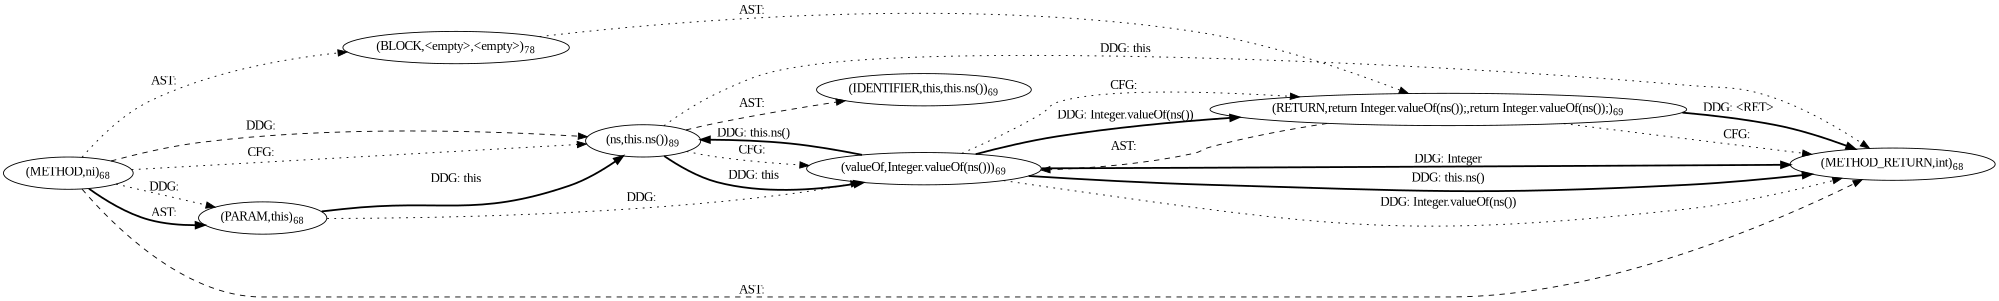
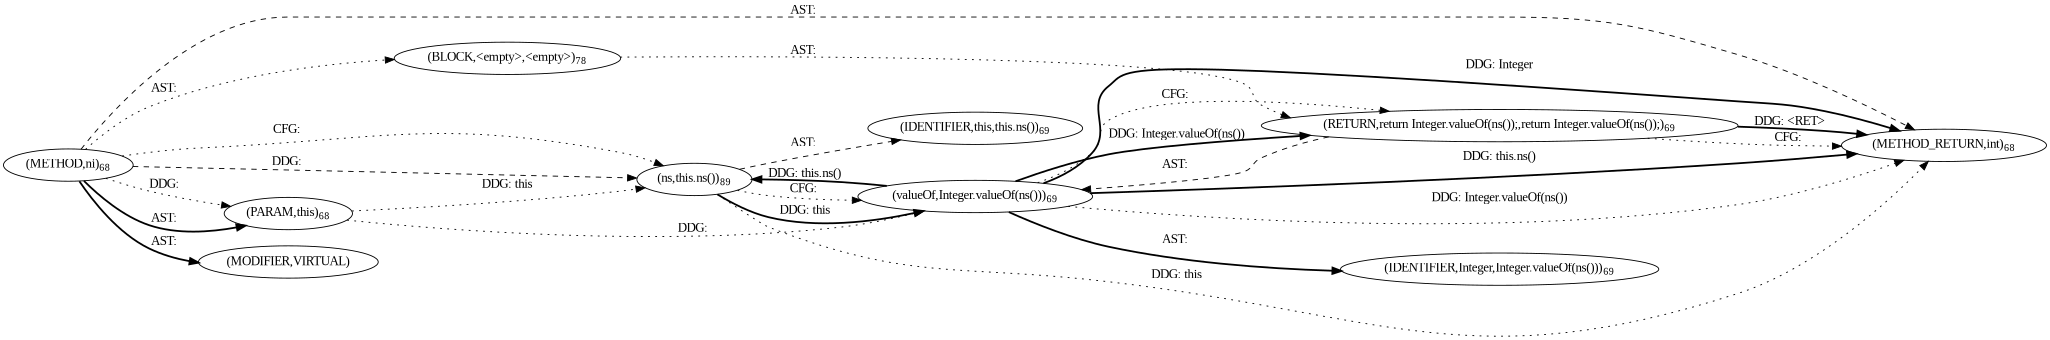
edge "(PARAM,this)" -> "(ns,this.ns())": style bold -> dotted
node "(MODIFIER,VIRTUAL)": added
node "(IDENTIFIER,Integer,Integer.valueOf(ns()))": added
